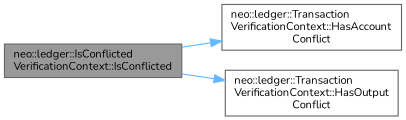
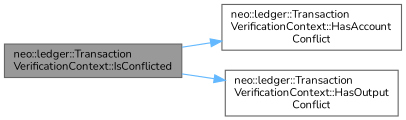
node "neo::ledger::IsConflicted VerificationContext::IsConflicted": label "neo::ledger::IsConflicted VerificationContext::IsConflicted" -> "neo::ledger::Transaction VerificationContext::IsConflicted"
